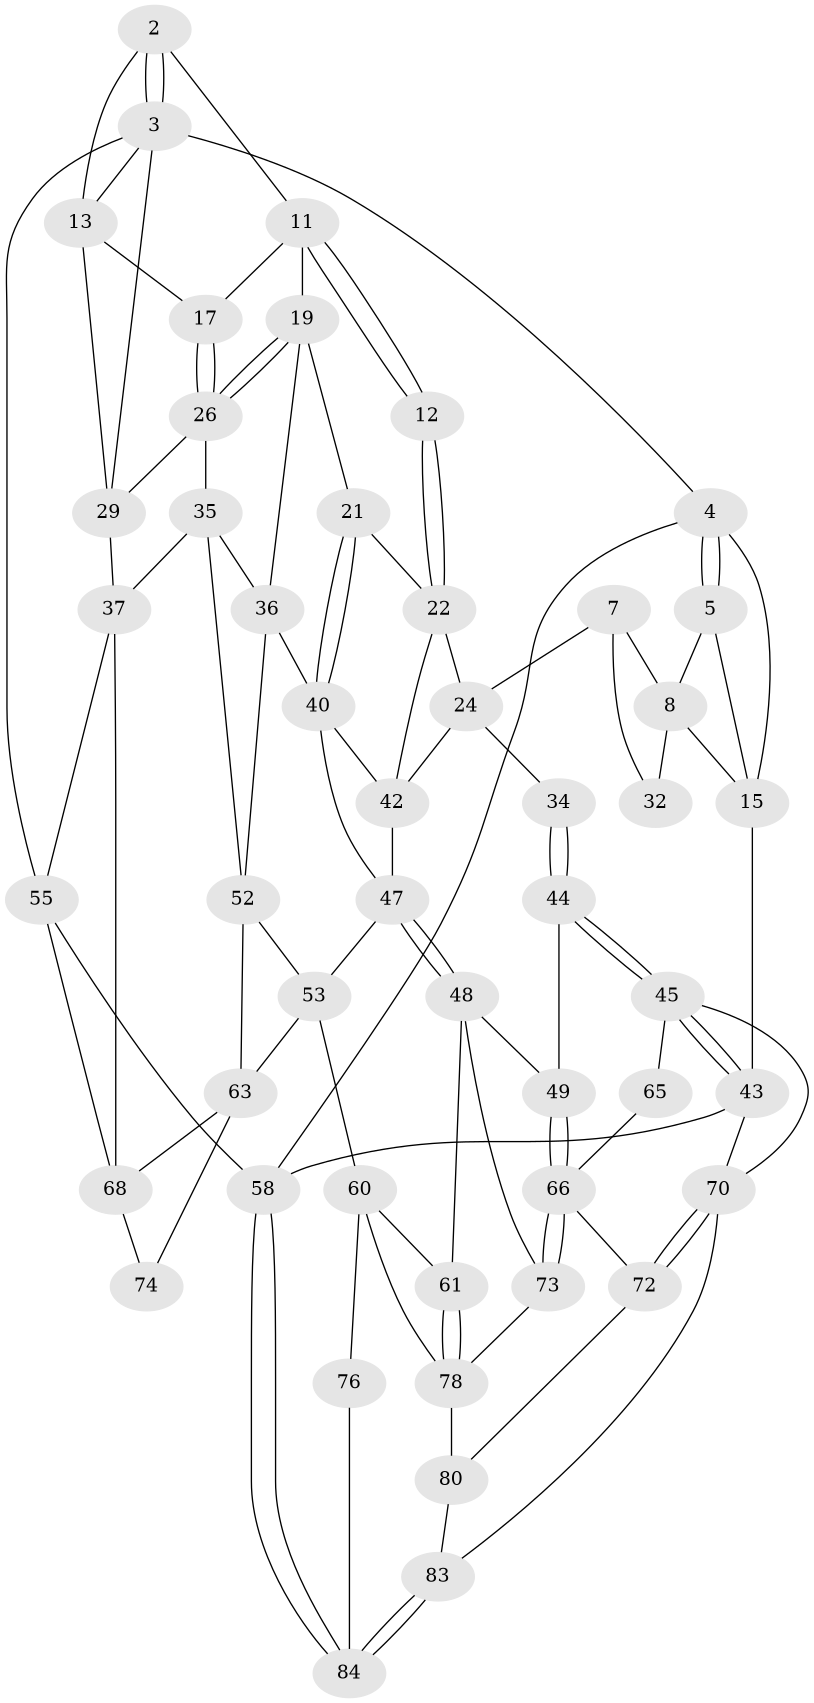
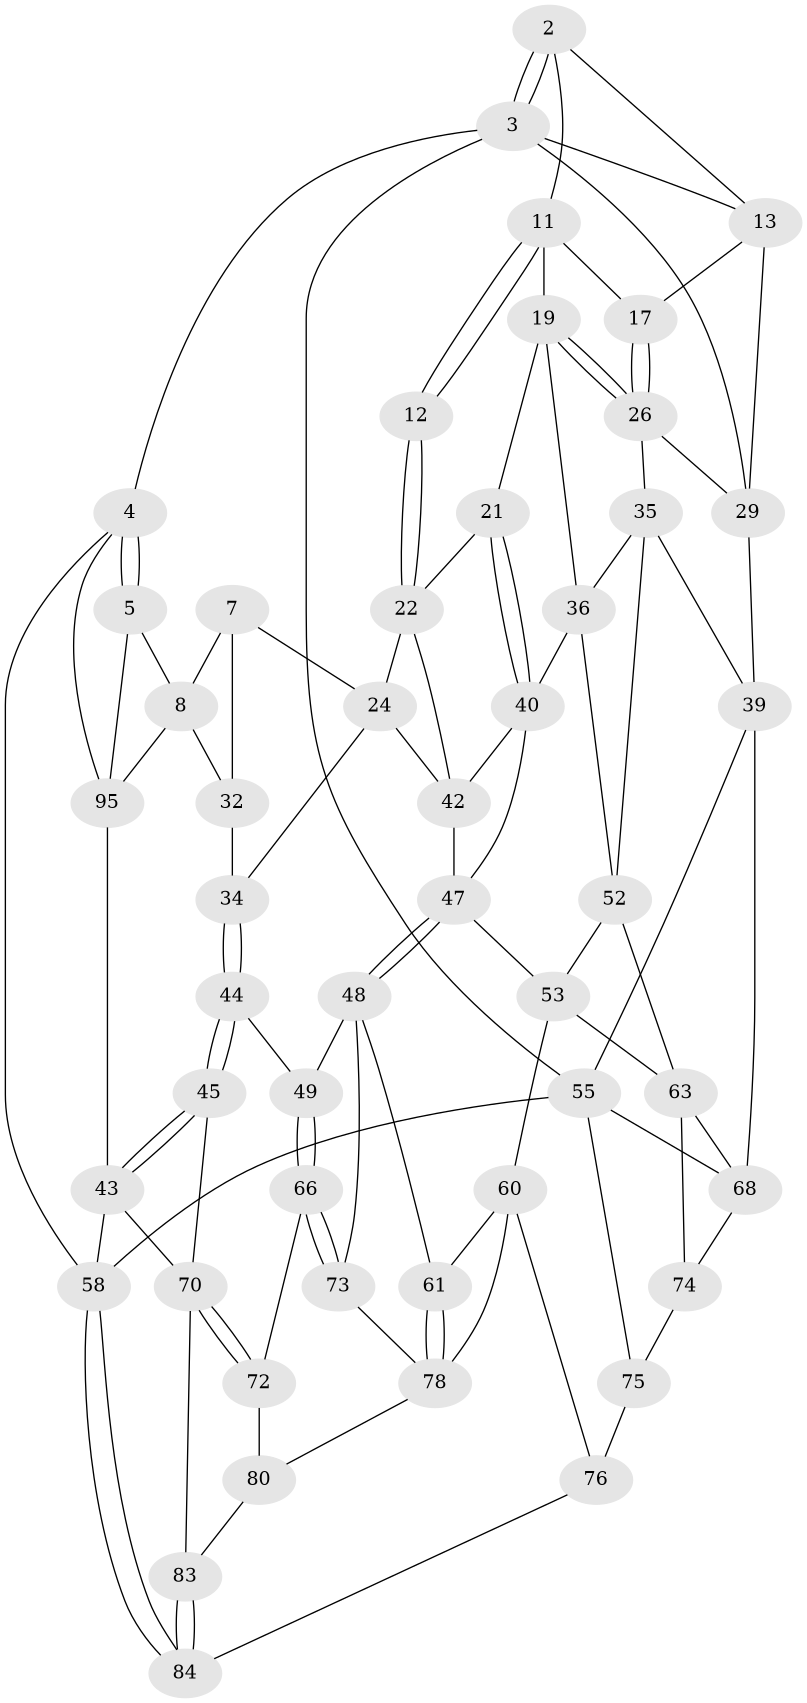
node "37": label "37" -> "39"
node "15": label "15" -> "95"
edge "32" -- "34": added
node "65": removed
node "75": added
